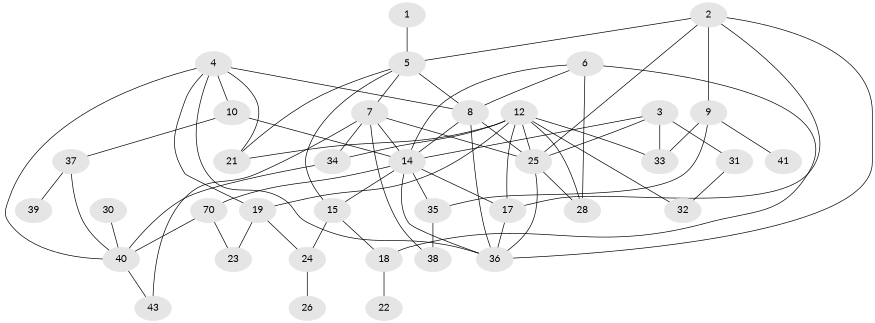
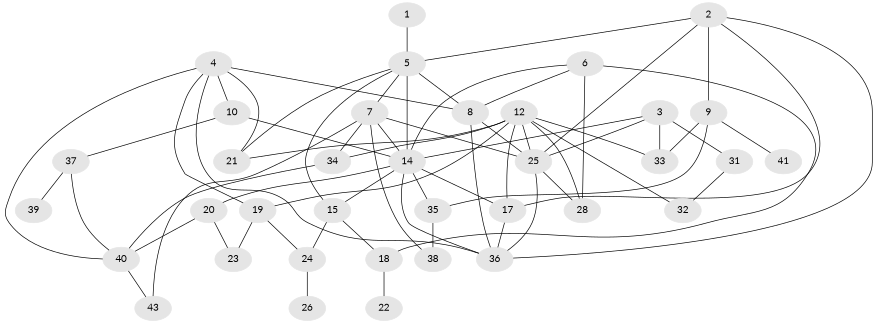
edge "8" -- "14": now "5" -- "14"
node "30": removed
node "70": label "70" -> "20"
